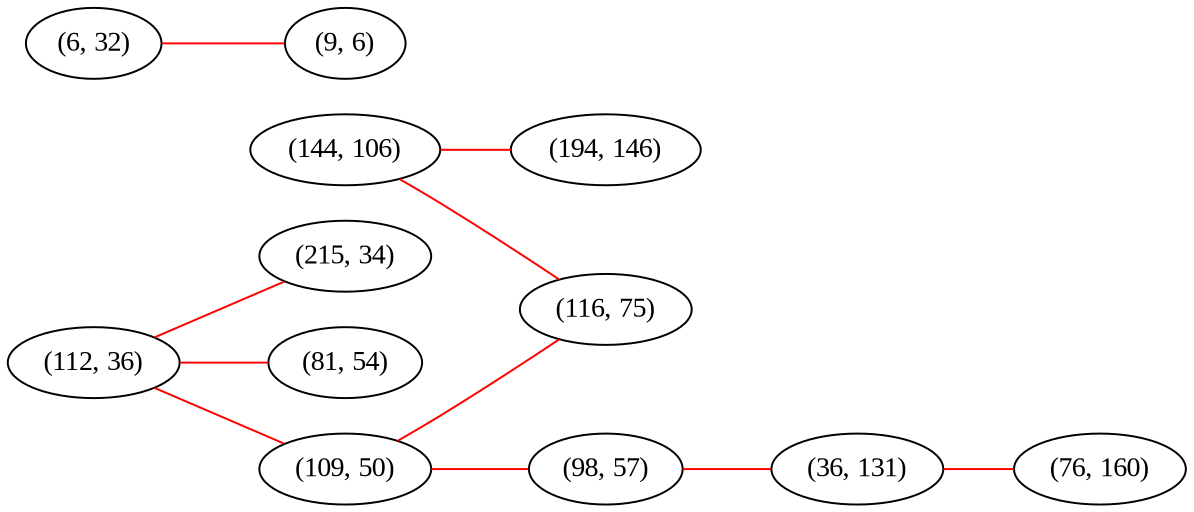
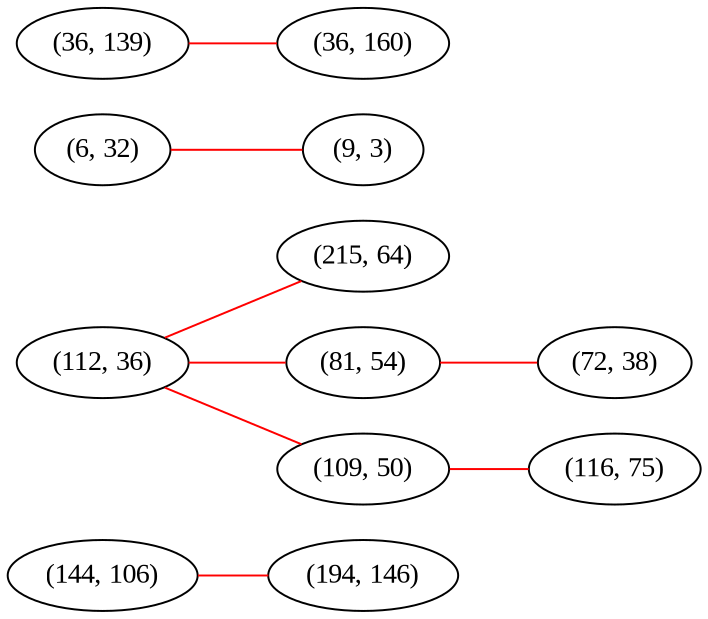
node "(9, 6)": label "(9, 6)" -> "(9, 3)"
edge "(144, 106)" -- "(116, 75)": removed
node "(215, 34)": label "(215, 34)" -> "(215, 64)"
node "(72, 38)": added
node "(98, 57)": removed
node "(36, 131)": label "(36, 131)" -> "(36, 139)"
node "(76, 160)": label "(76, 160)" -> "(36, 160)"
